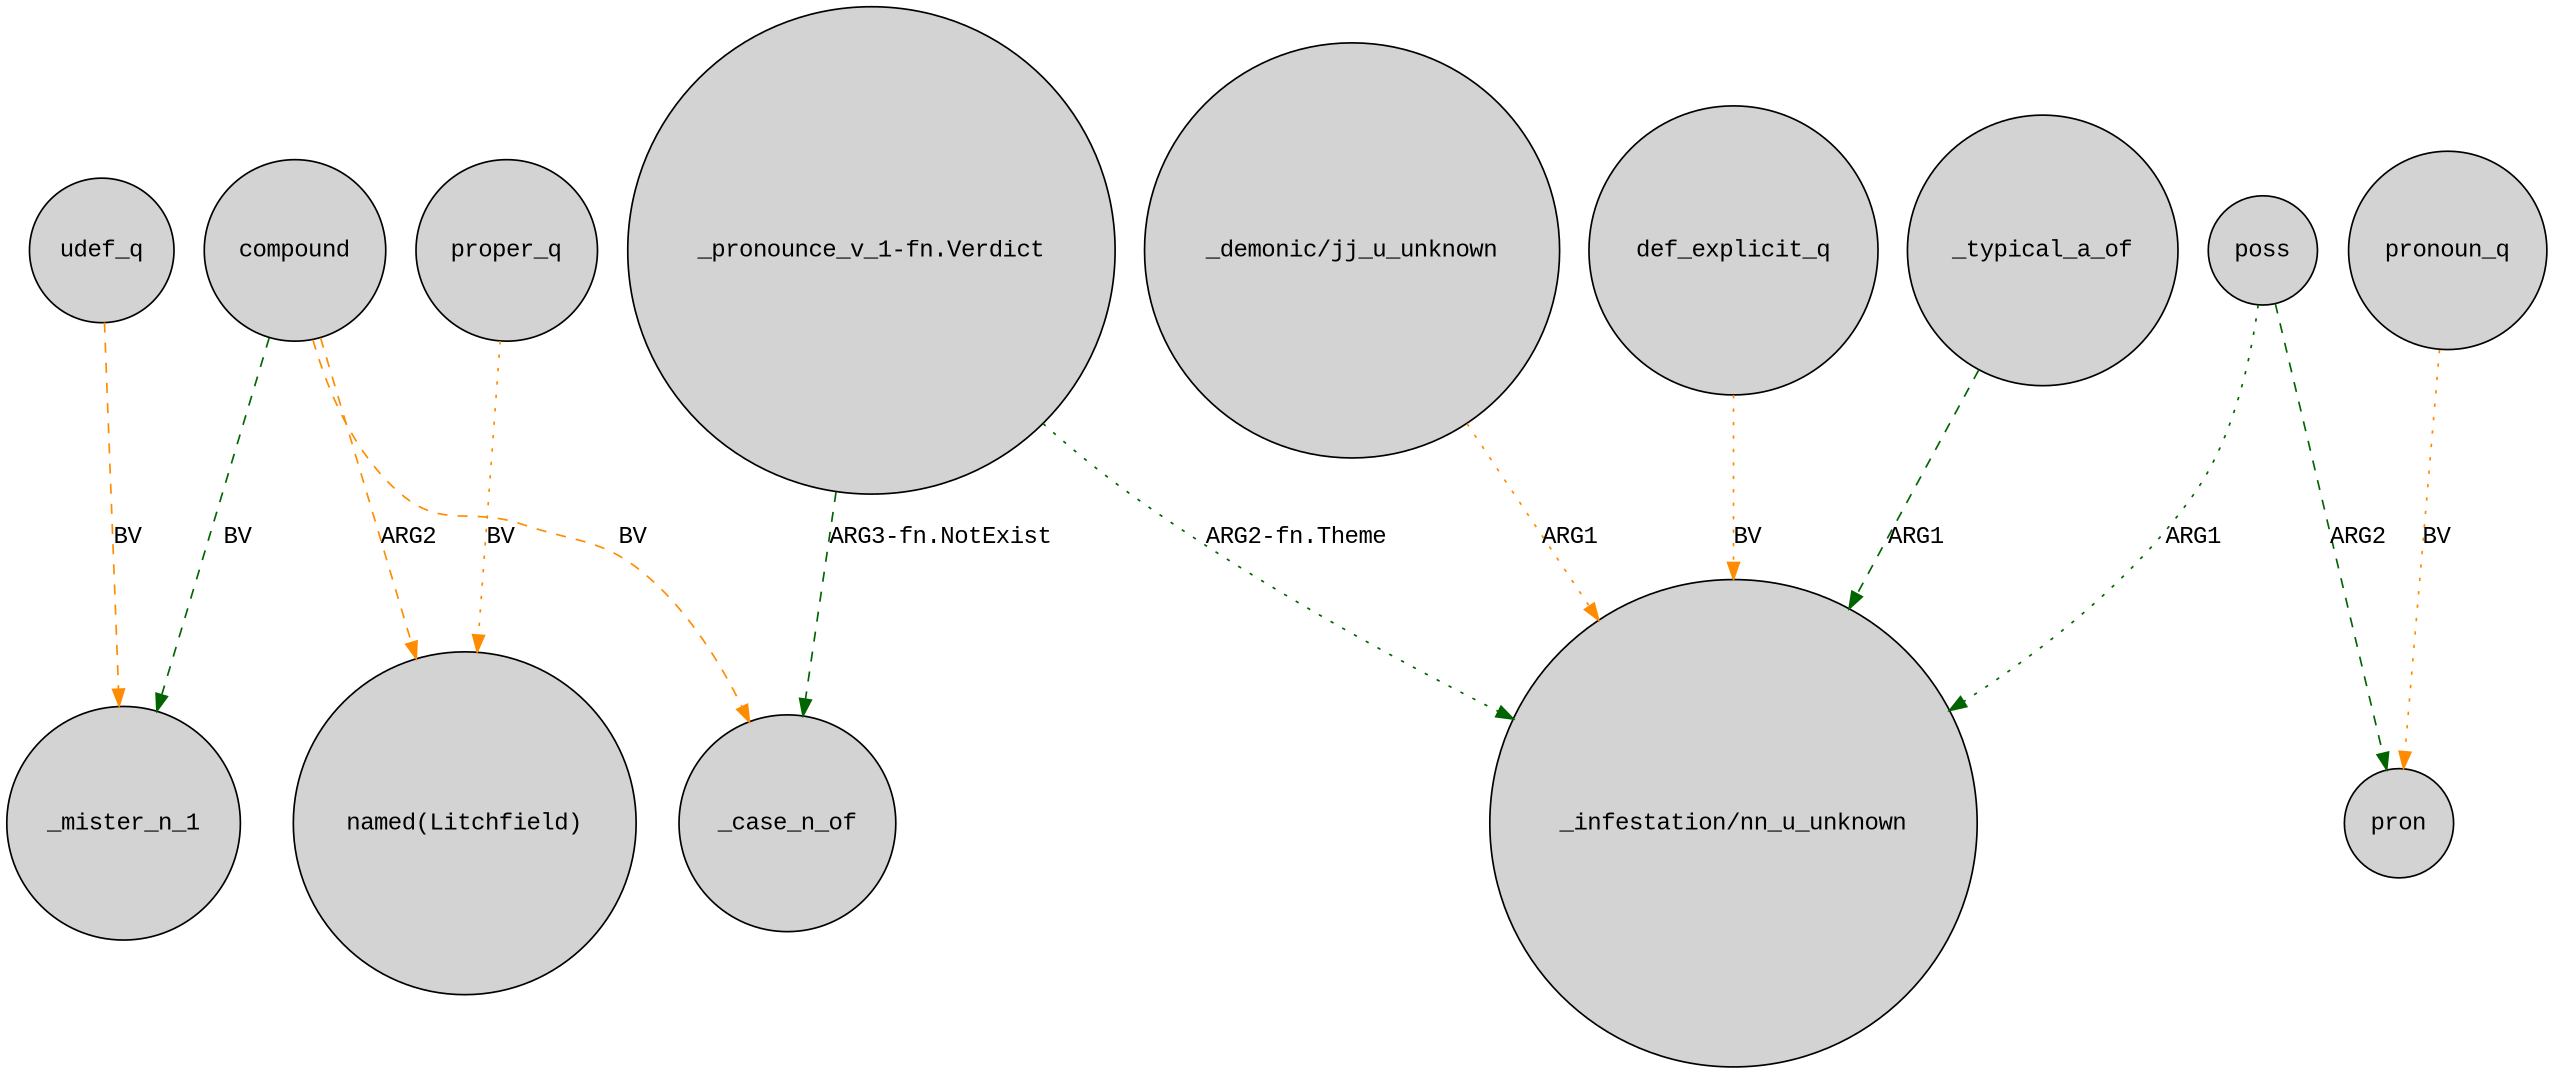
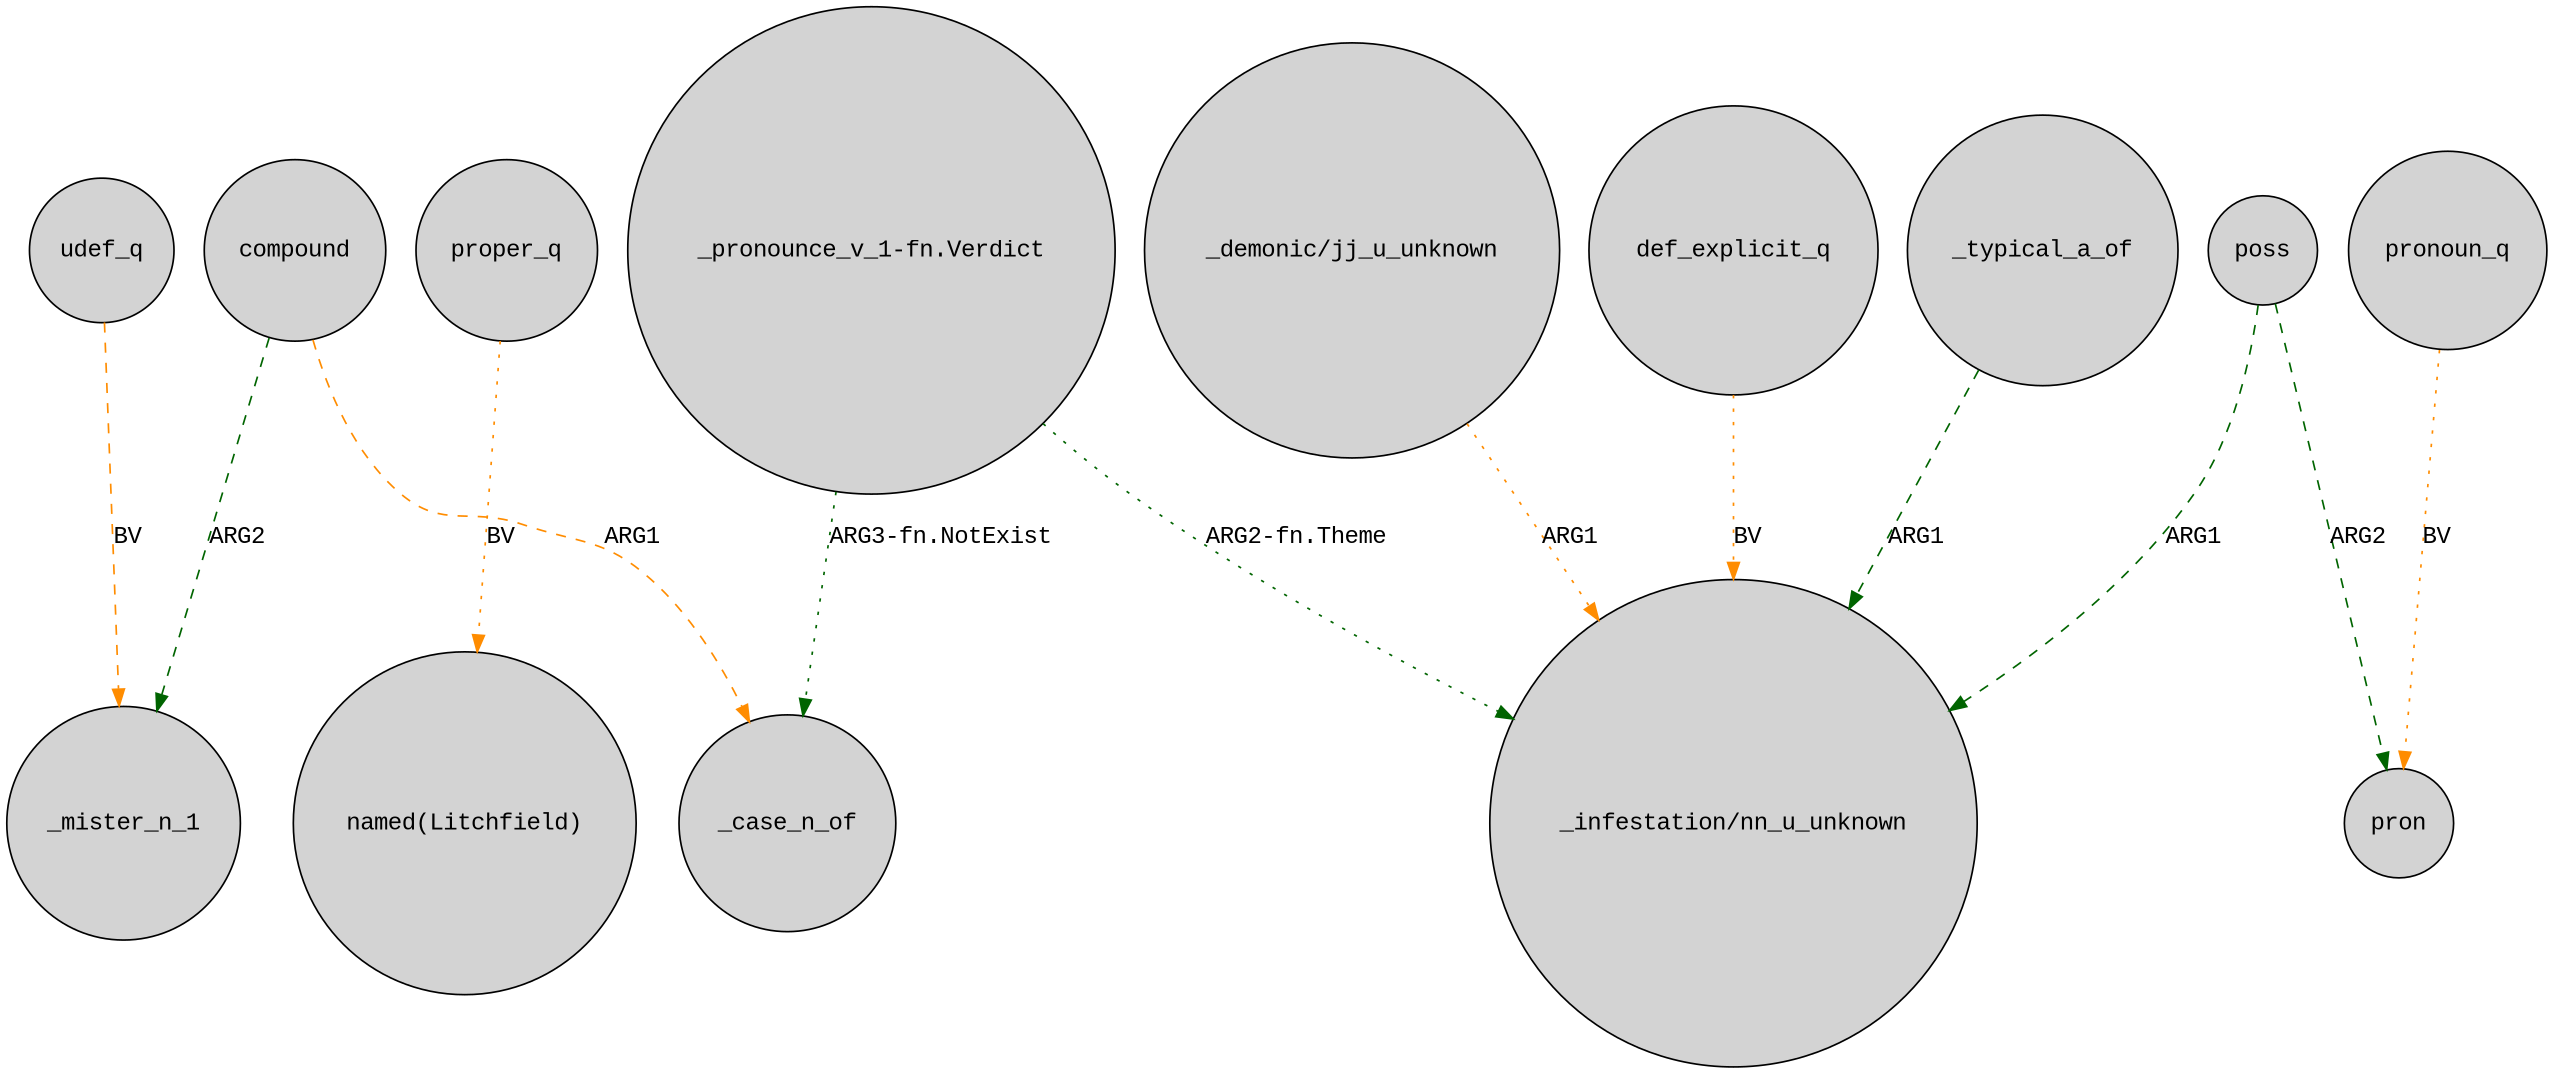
edge "compound" -> "named(Litchfield)": removed, label "ARG2"
edge "compound" -> "_mister_n_1": label "BV" -> "ARG2"
edge "compound" -> "_case_n_of": label "BV" -> "ARG1"
edge "poss" -> "_infestation/nn_u_unknown": style dotted -> dashed
edge "_pronounce_v_1-fn.Verdict" -> "_case_n_of": style dashed -> dotted
